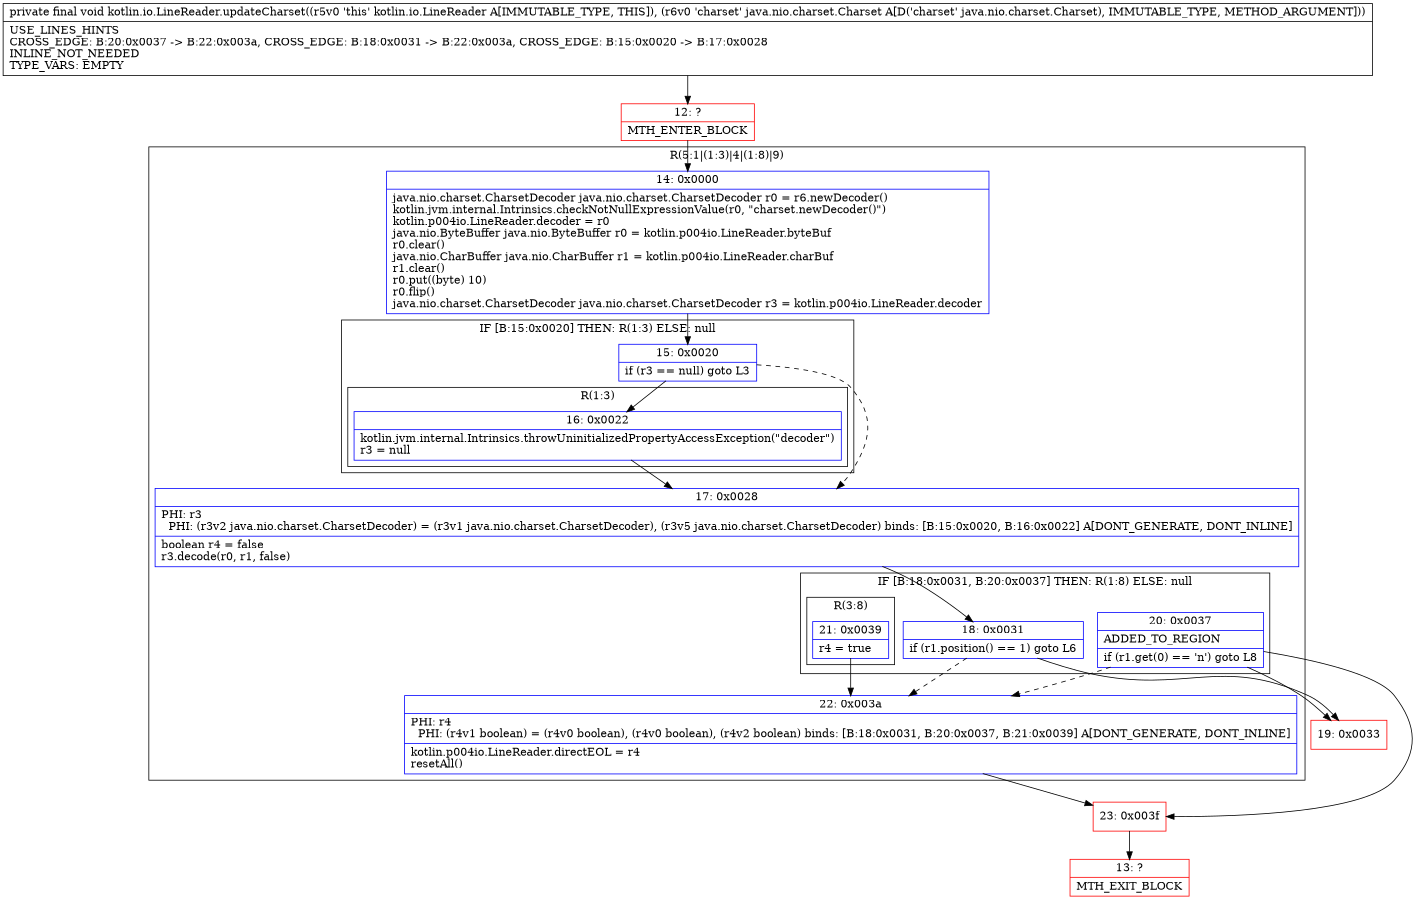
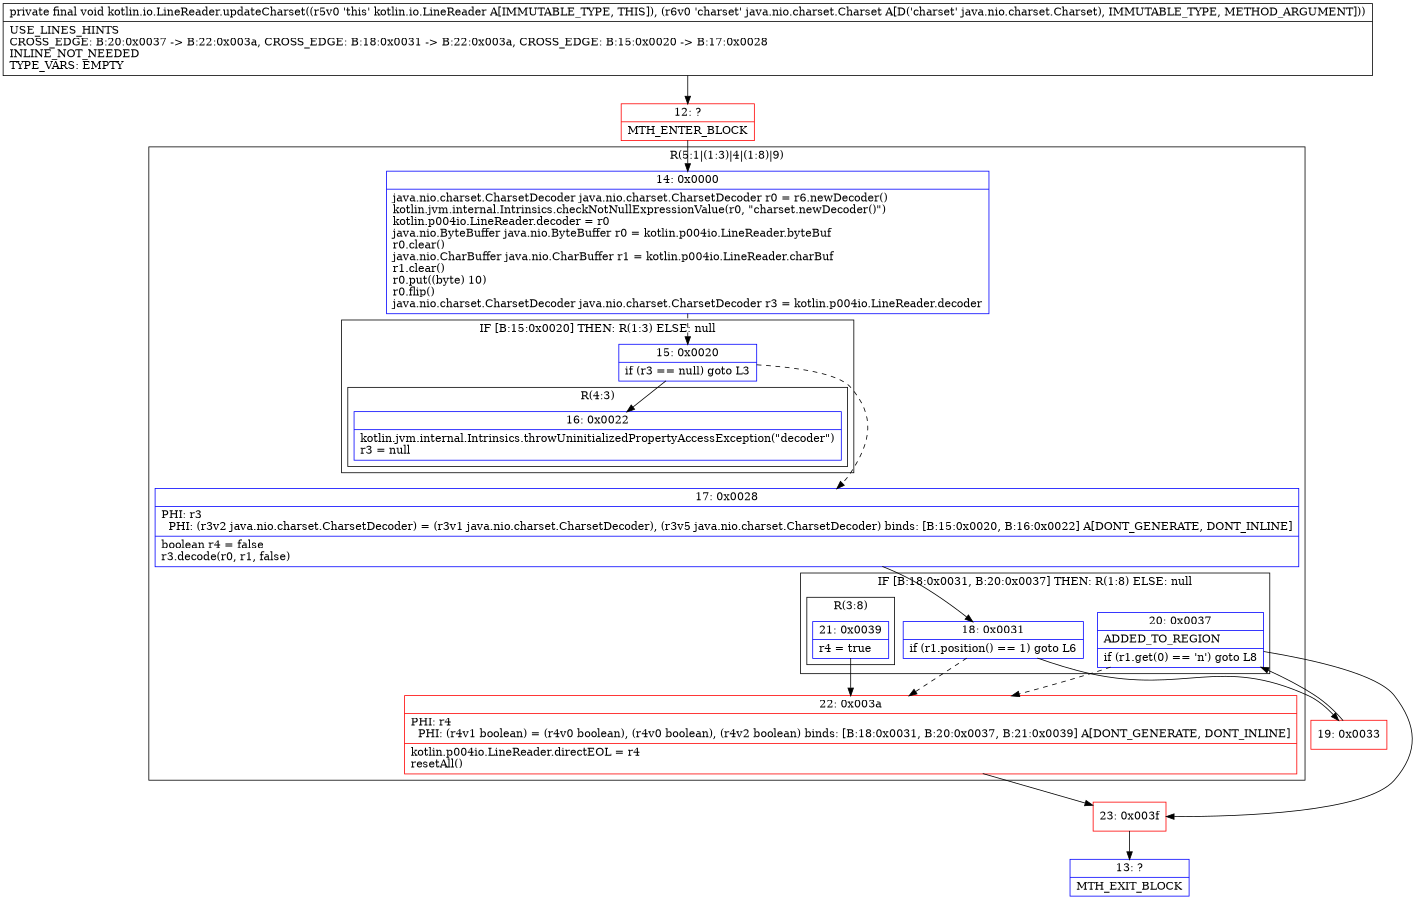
edge "14: 0x0000" -> "15: 0x0020": style solid -> dashed
cluster "R(1:3)": label "R(1:3)" -> "R(4:3)"
edge "16: 0x0022" -> "17: 0x0028": removed
edge "20: 0x0037" -> "19: 0x0033": reversed
node "22: 0x003a": color blue -> red
node "13: ?": color red -> blue
